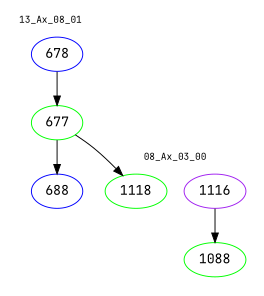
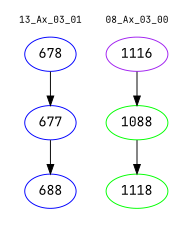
cluster "13_Ax_08_01": label "13_Ax_08_01" -> "13_Ax_03_01"
node "677": color green -> blue
edge "677" -> "1118": now "1088" -> "1118"
